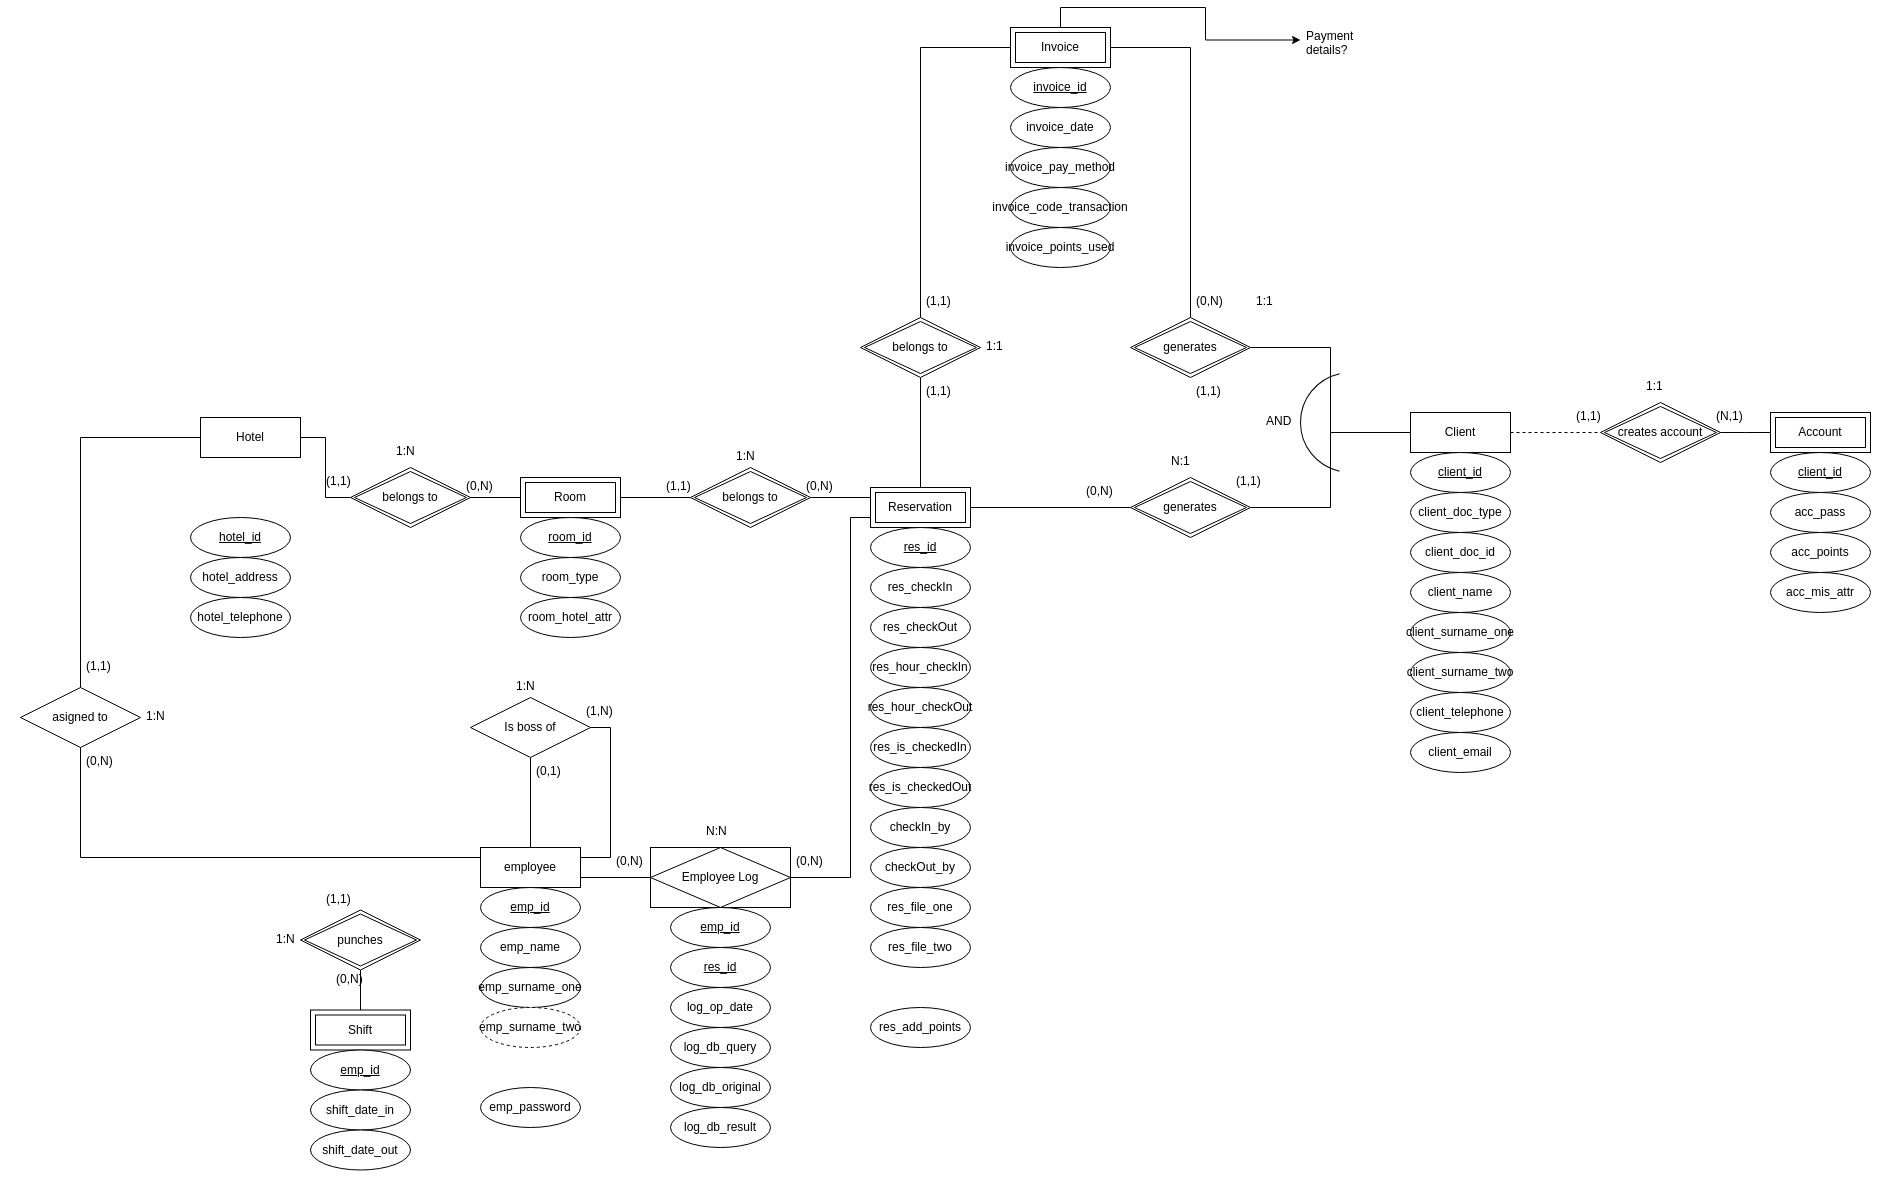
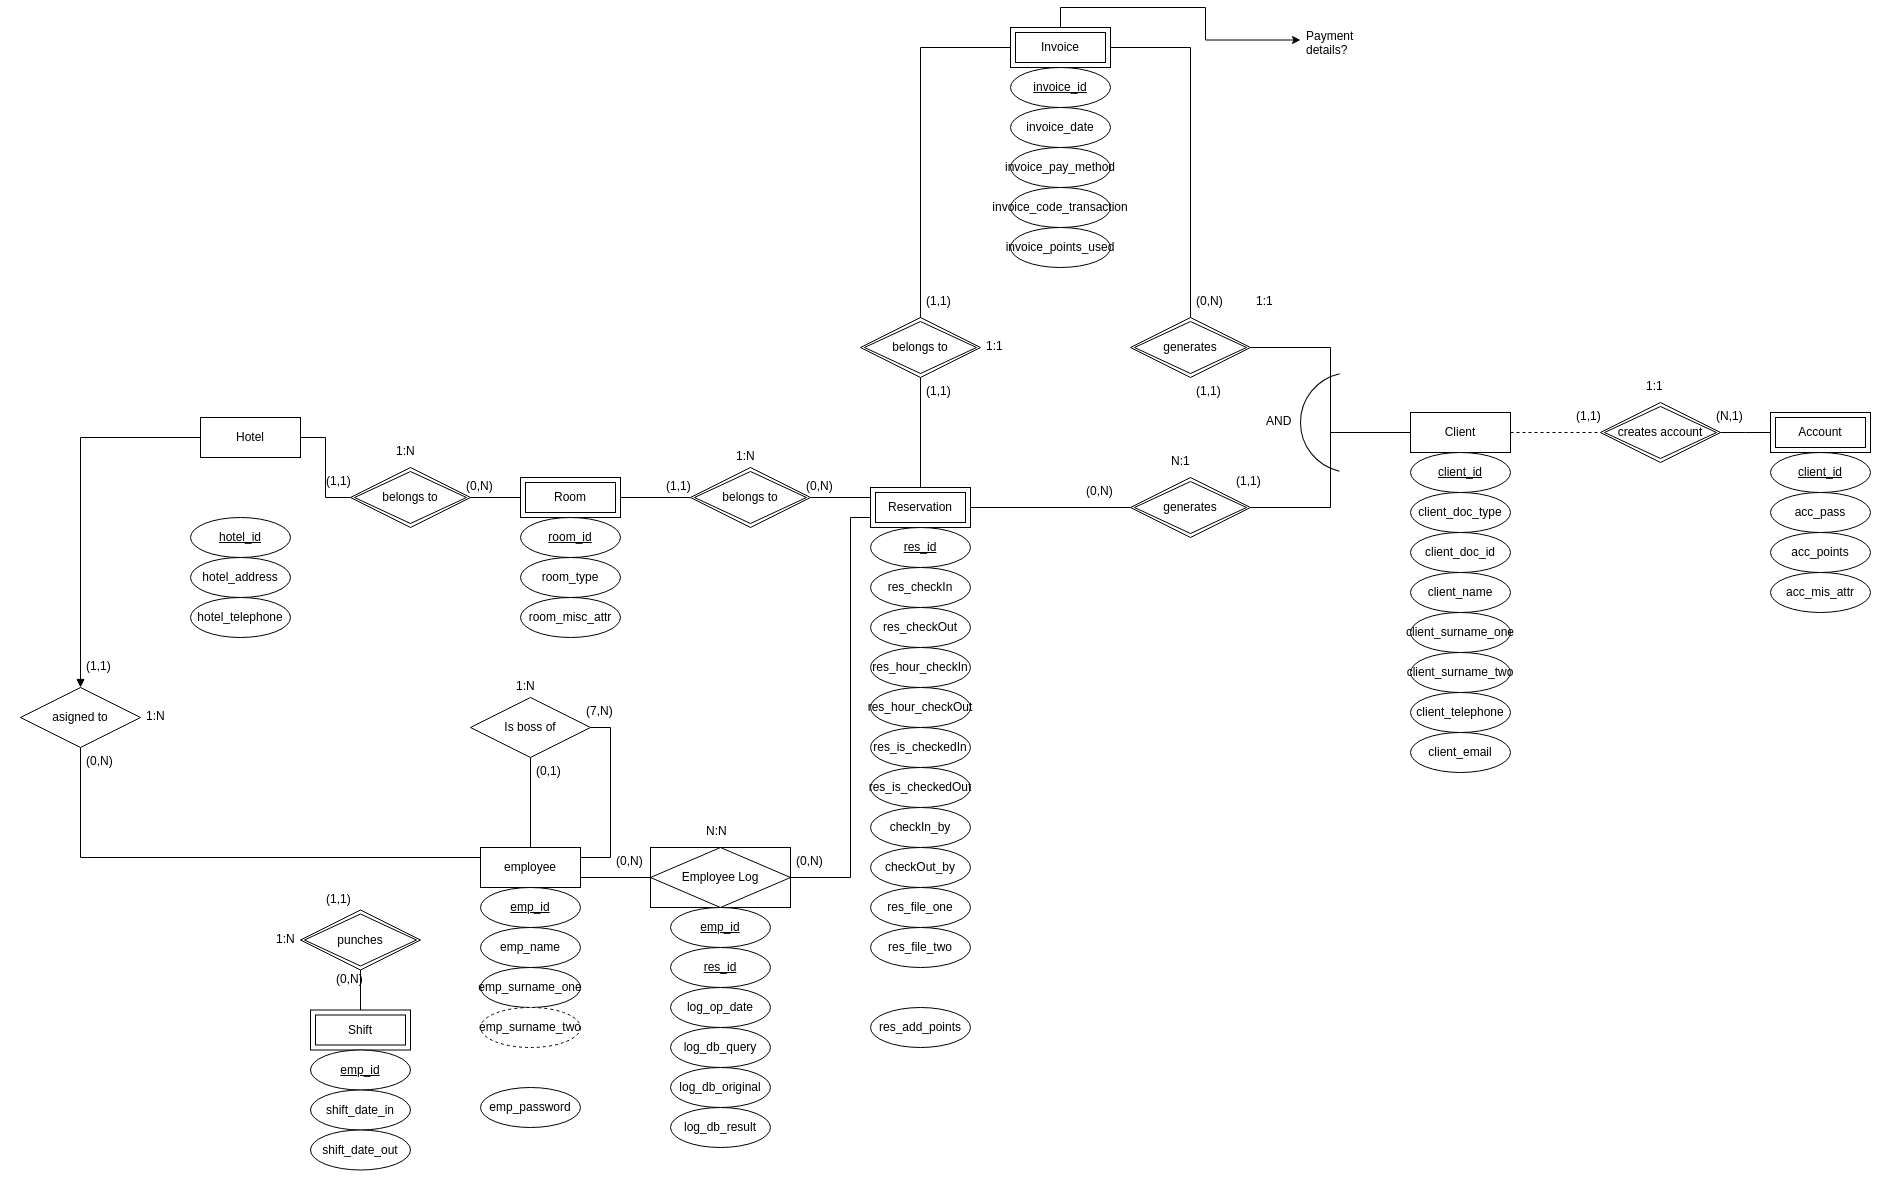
node "room_hotel_attr": label "room_hotel_attr" -> "room_misc_attr"
edge "Hotel" -- "asigned to": arrowhead none -> block
node "(1,N)": label "(1,N)" -> "(7,N)"
